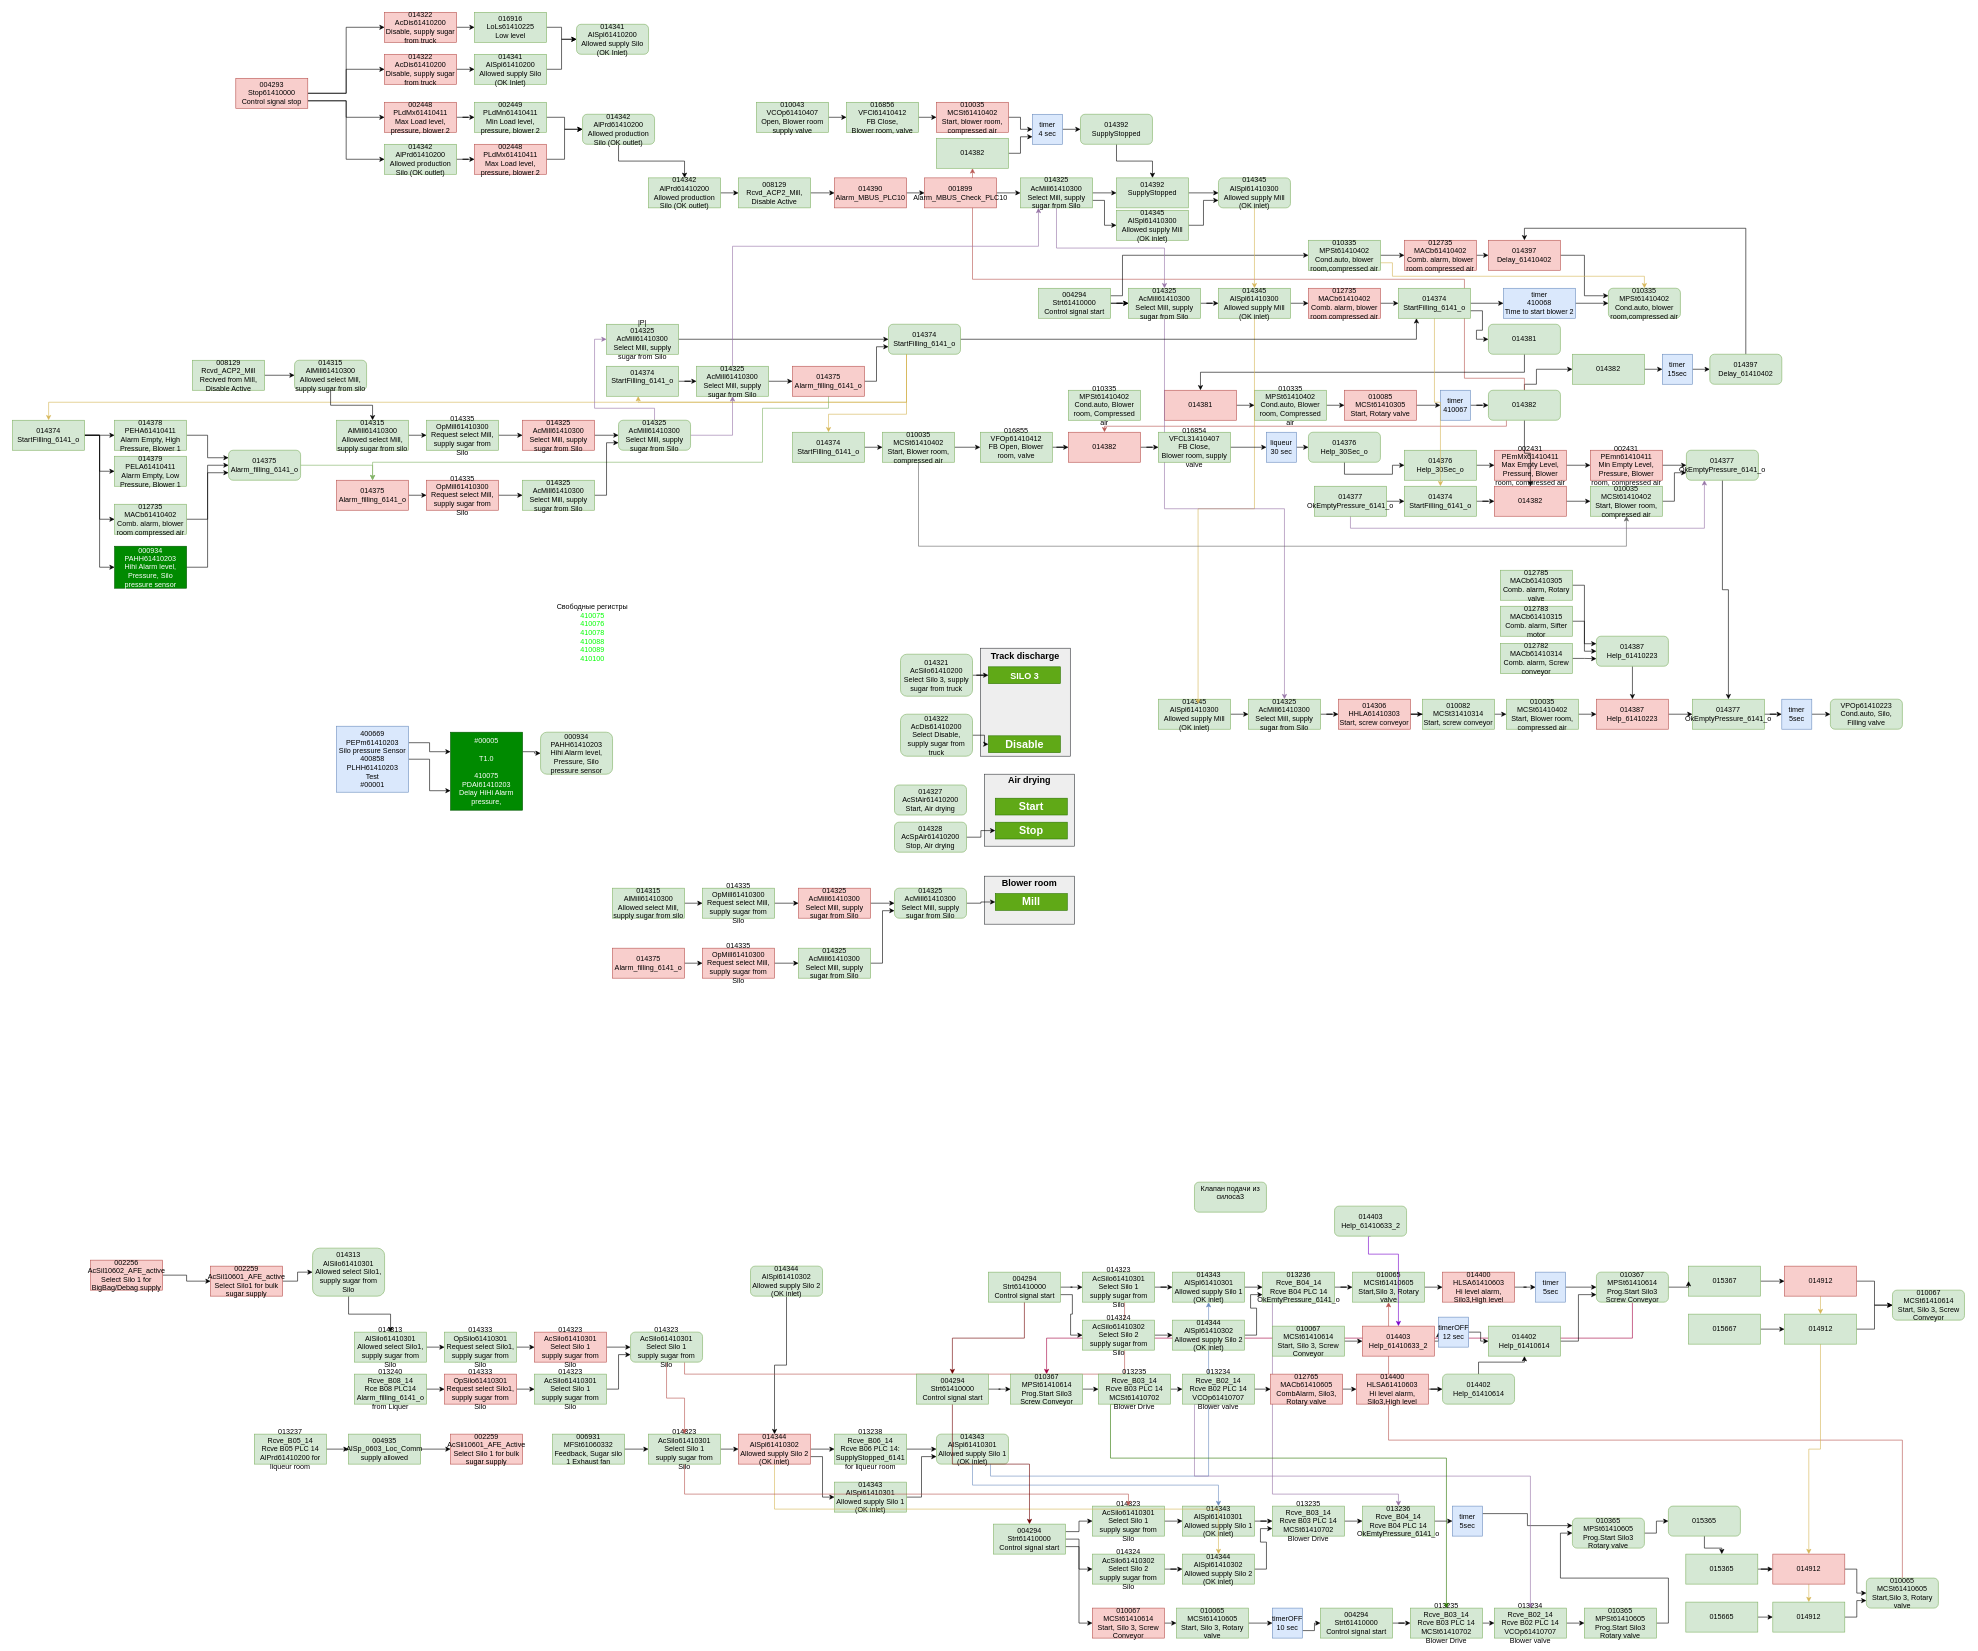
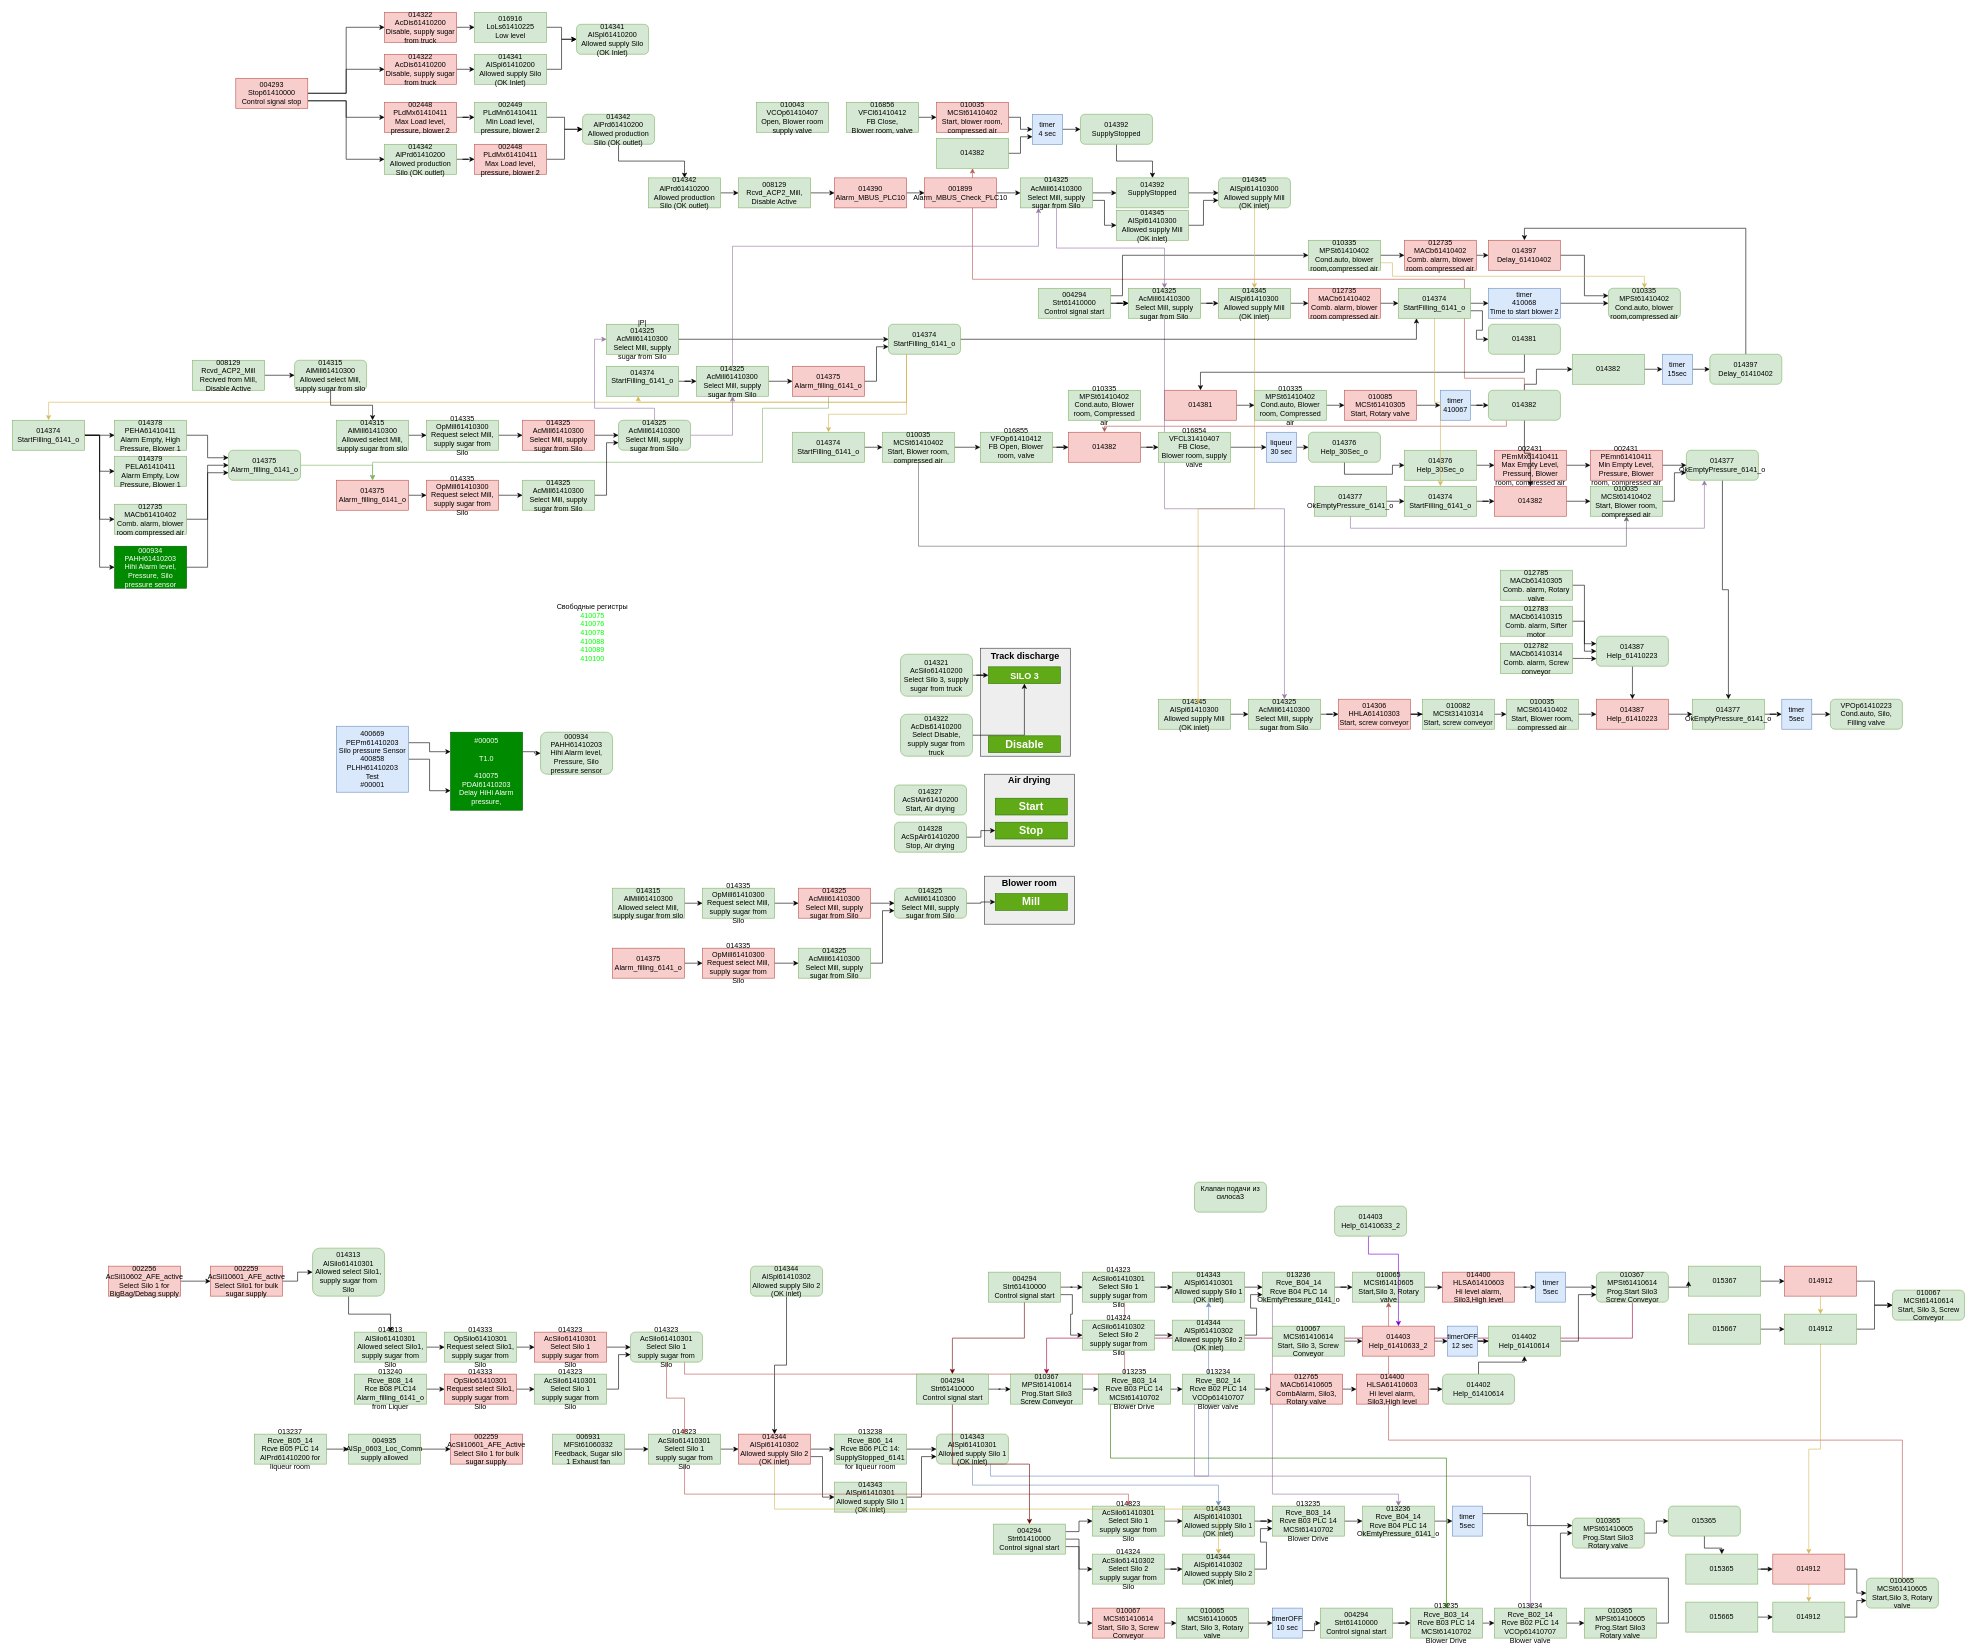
edge "010043 VCOp61410407 Open, Blower room supply valve" -> "016856 VFCl61410412 FB Close, Blower room, valve": removed
node "timer 410068 Time to start blower 2": moved (1539, 303) -> (1524, 303)
edge "014322 AcDis61410200 Select Disable, supply sugar from truck" -> "Disable": now "014322 AcDis61410200 Select Disable, supply sugar from truck" -> "SILO 3"
node "002256 AcSil10602_AFE_active Select Silo 1 for BigBag/Debag supply": moved (126, 1275) -> (144, 1281)
node "timerOFF 12 sec": moved (1454, 1332) -> (1463, 1341)
